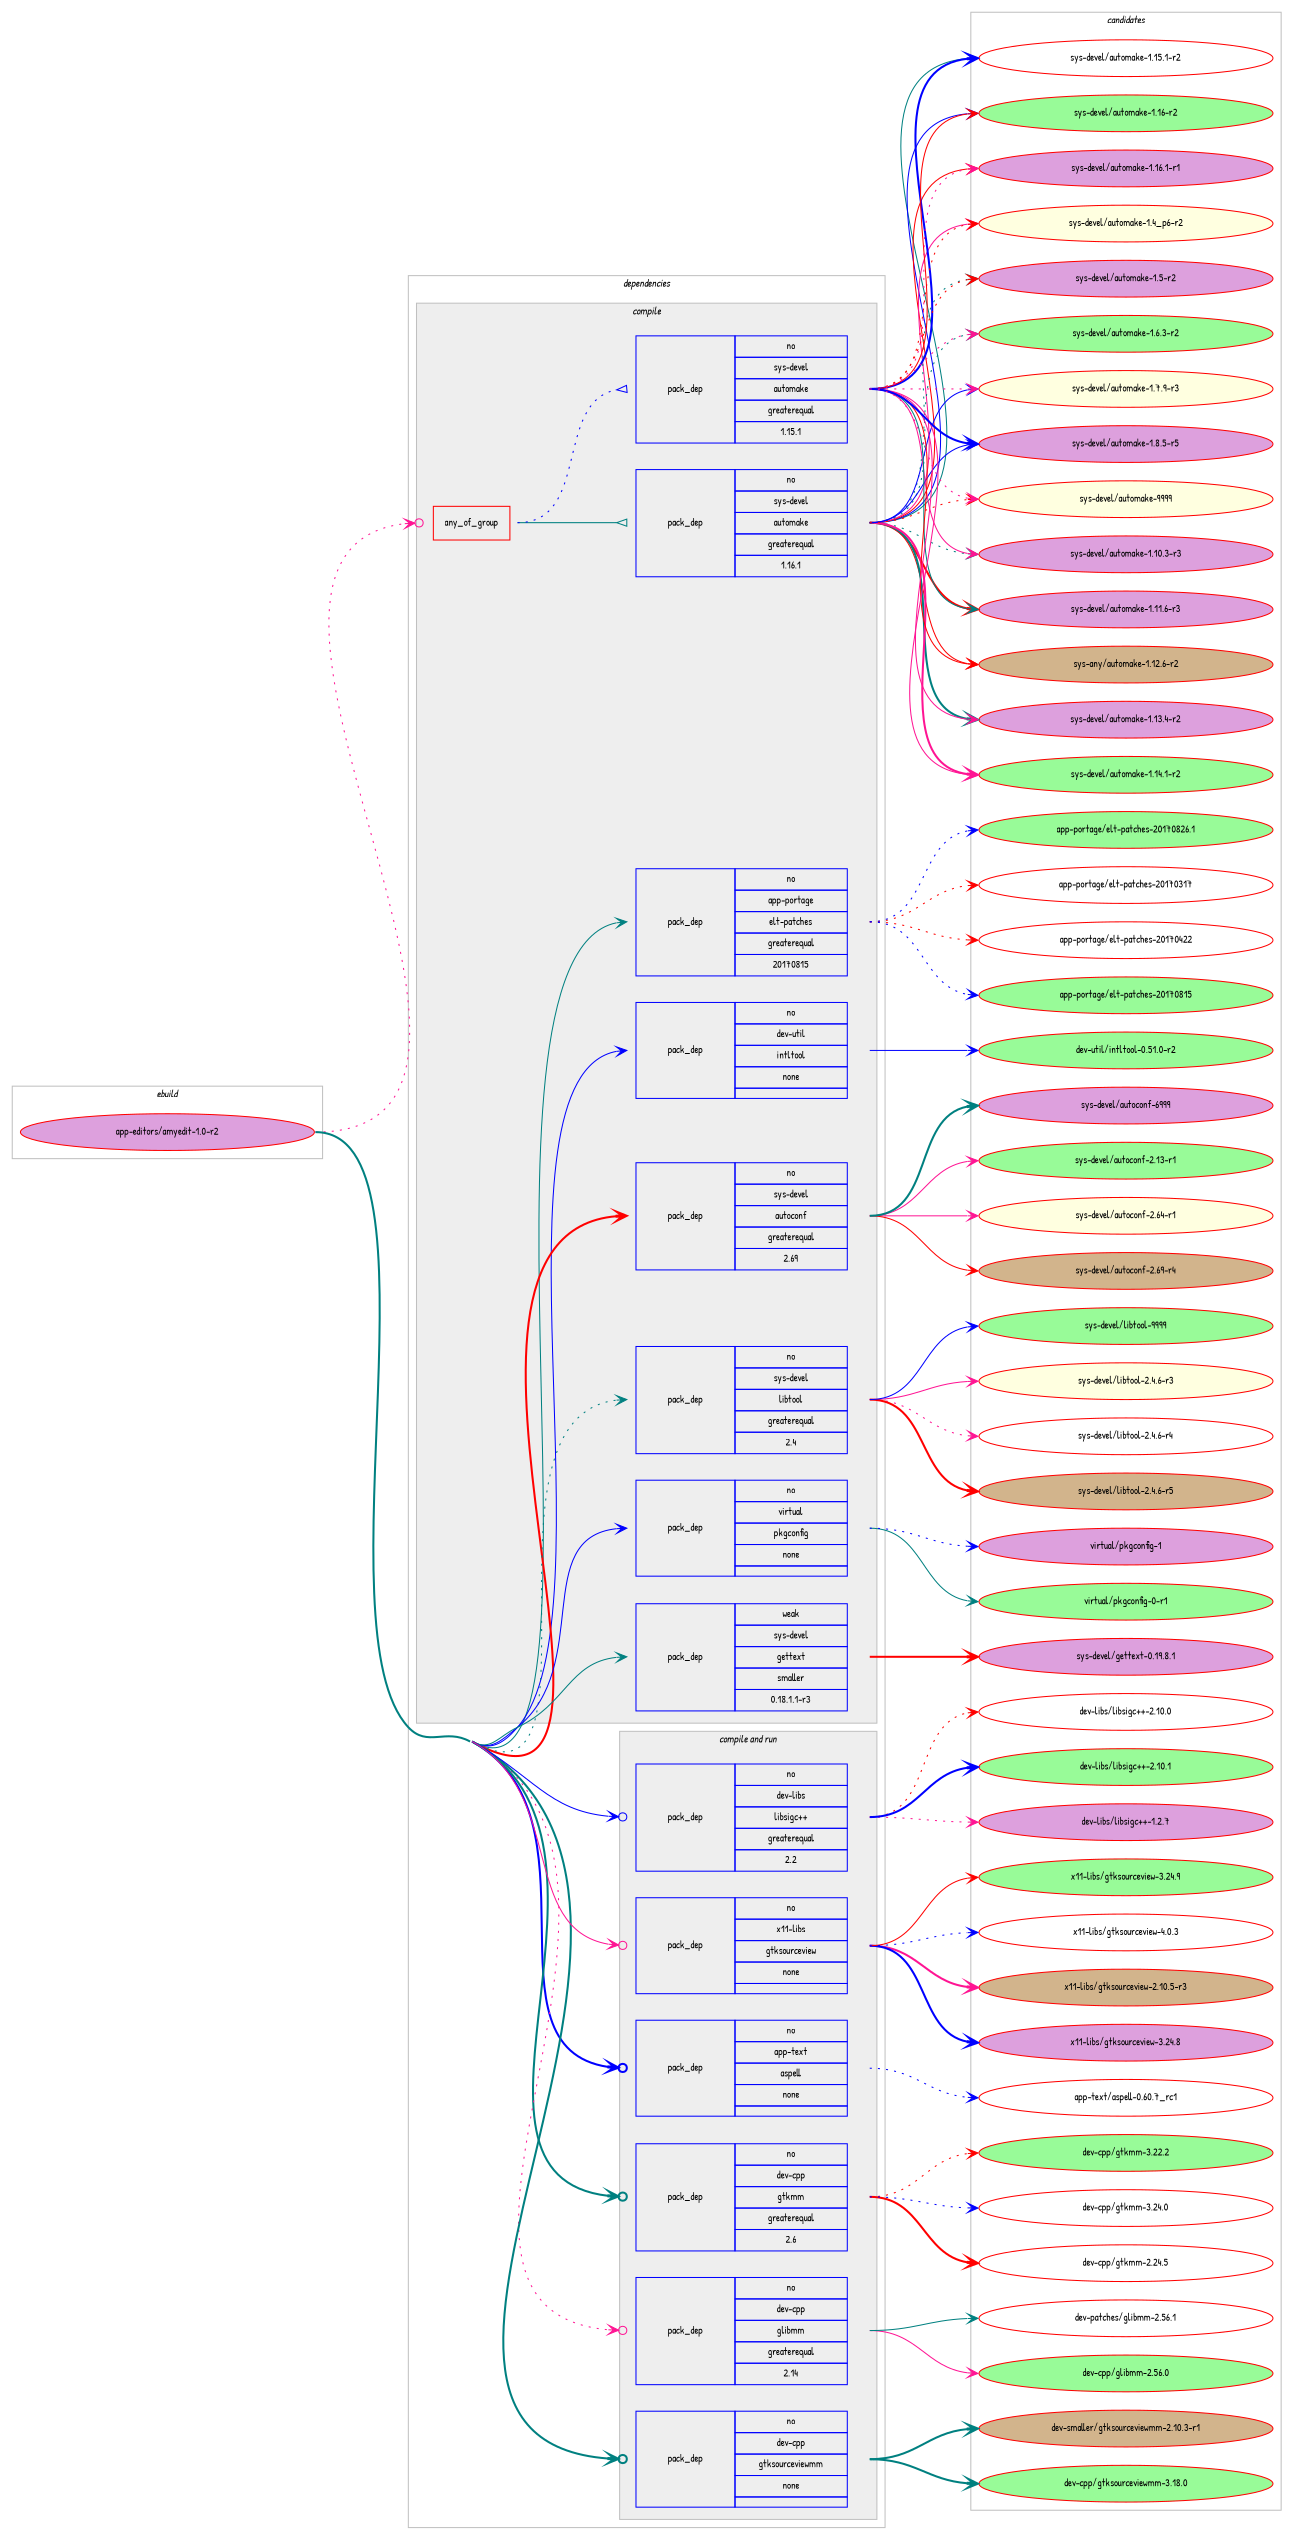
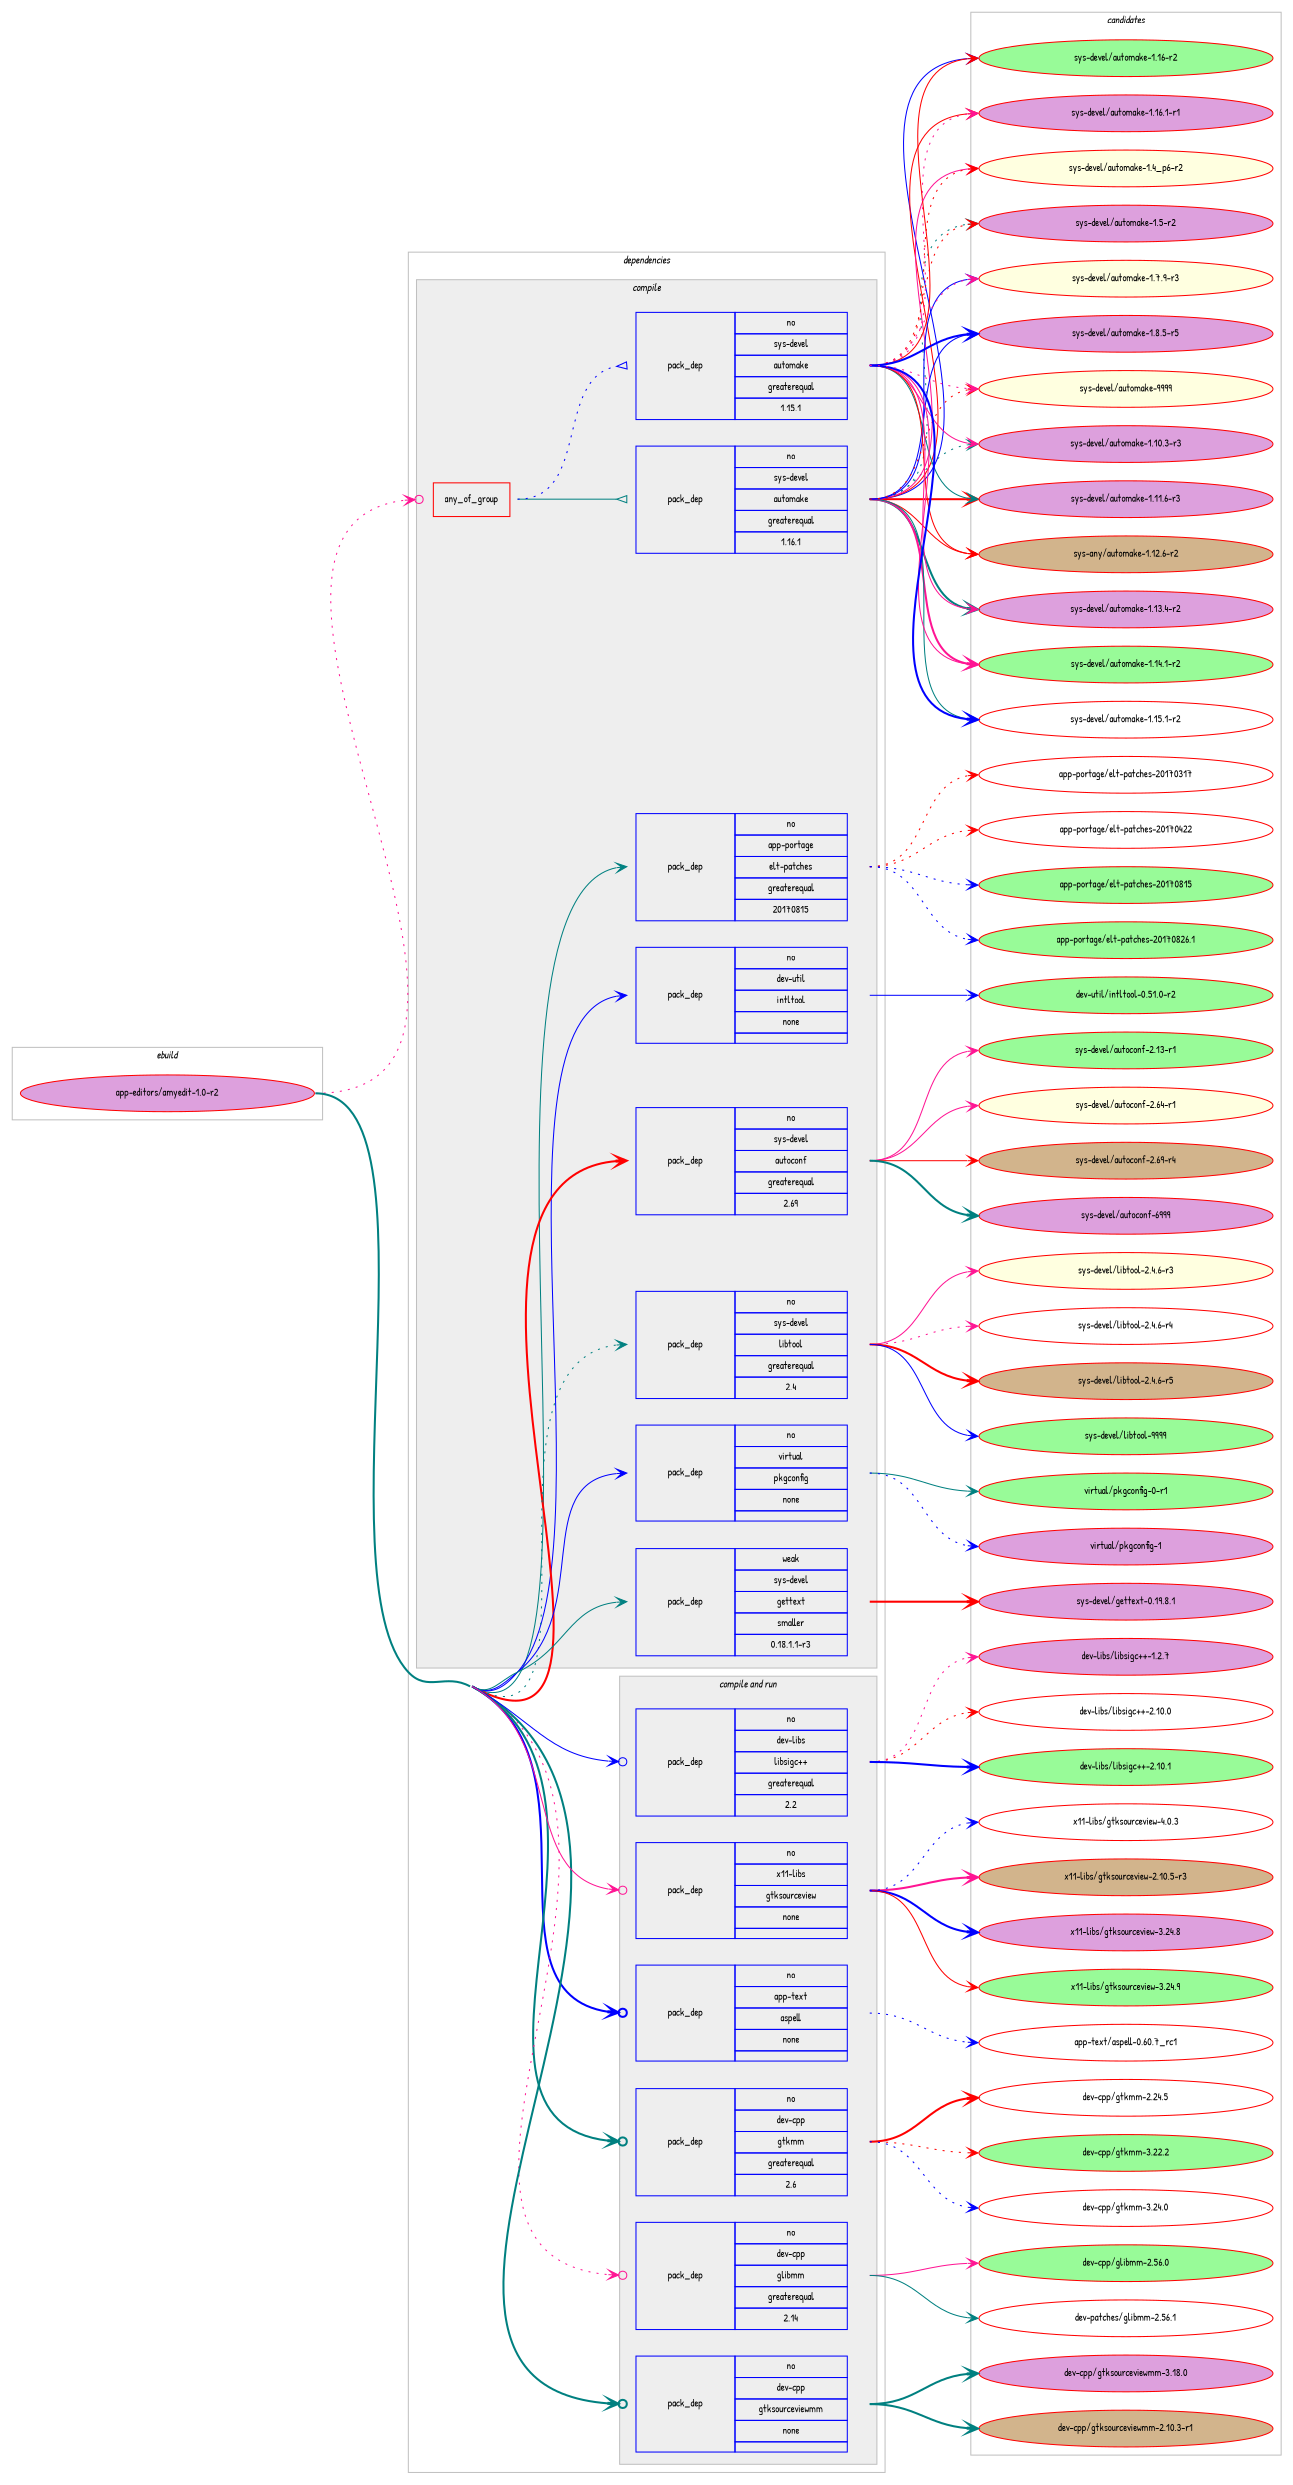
node "sys-devel/automake-1.6.3-r2": removed
node "dev-smaller/gtksourceviewmm-2.10.3-r1": label "dev-smaller/gtksourceviewmm-2.10.3-r1" -> "dev-cpp/gtksourceviewmm-2.10.3-r1"
node "dev-cpp/gtksourceviewmm-3.18.0": fillcolor palegreen -> plum
